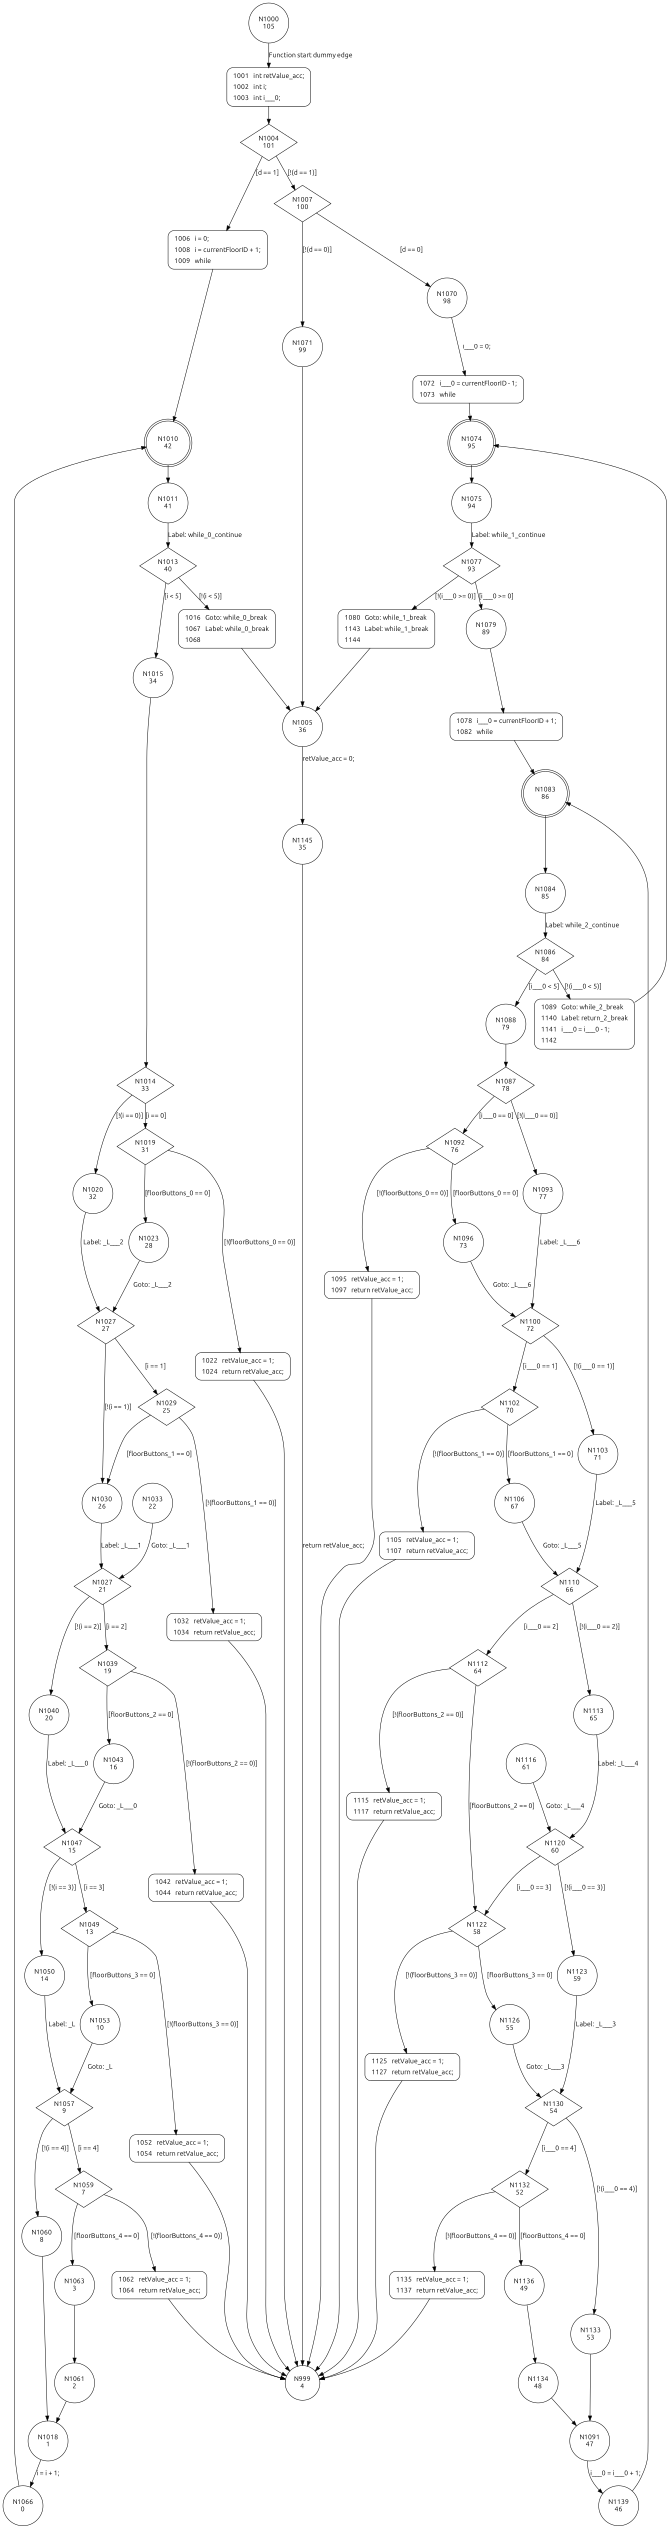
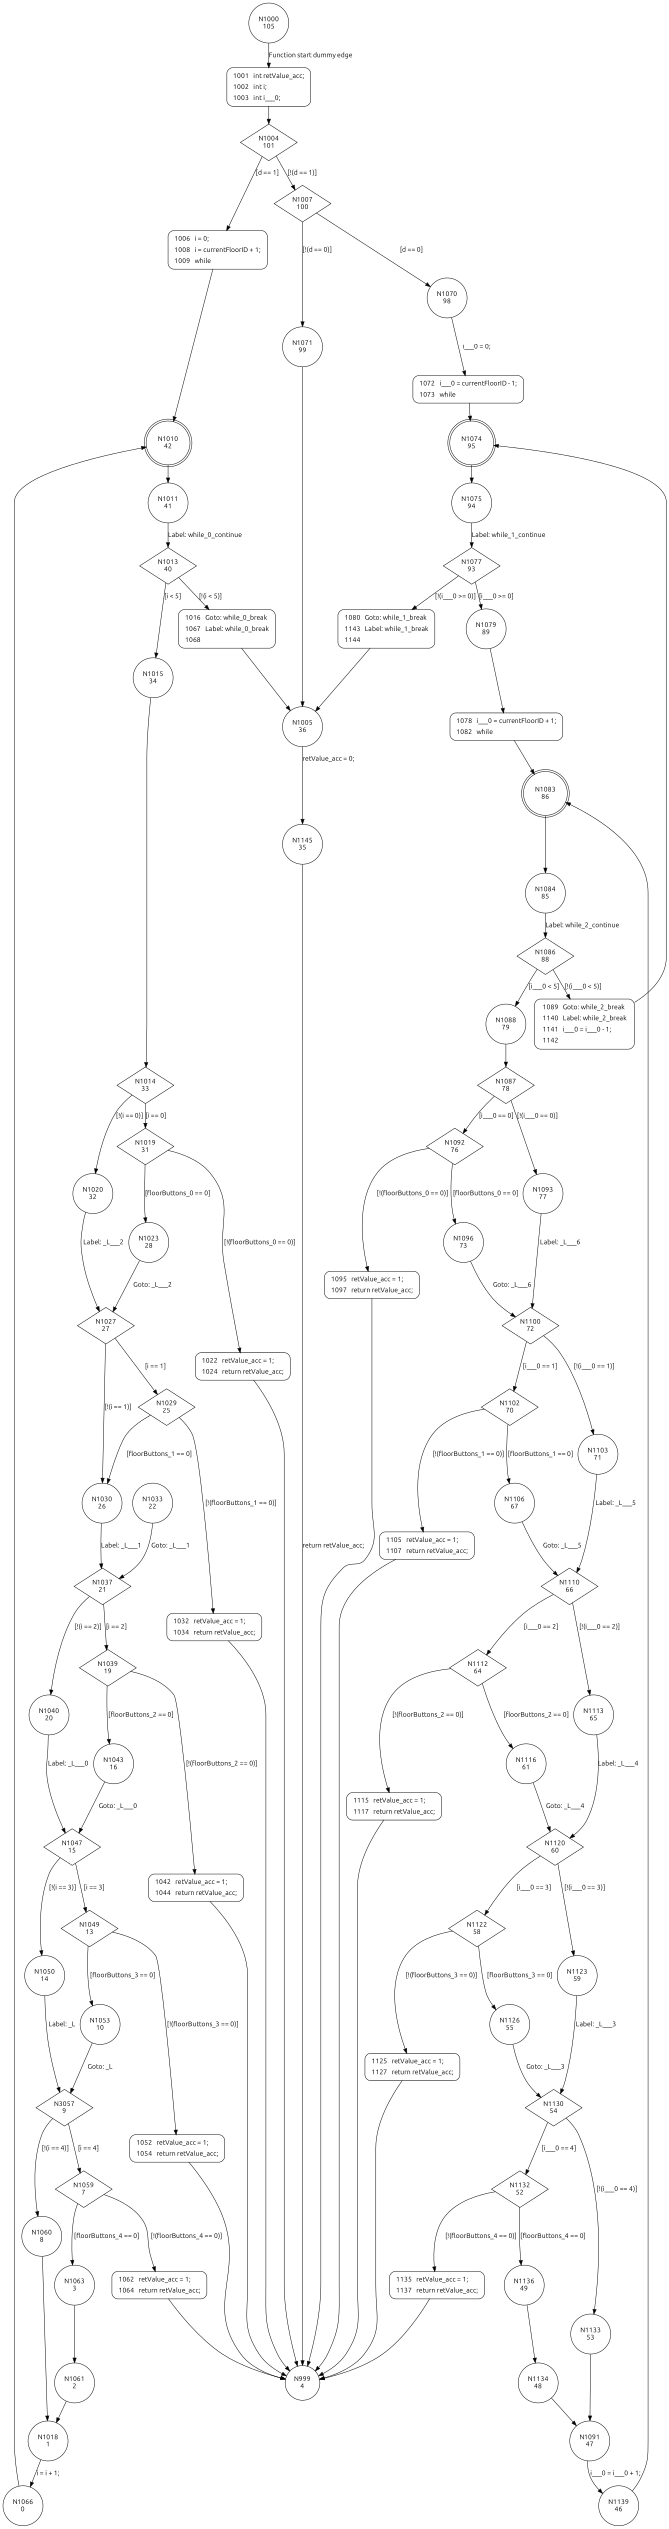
node "N1086 84": label "N1086 84" -> "N1086 88"
node "1089": text "Label: return_2_break" -> "Label: while_2_break"
node "N1027 21": label "N1027 21" -> "N1037 21"
edge "N1112 64" -> "N1122 58": now "N1112 64" -> "N1116 61"
node "N1057 9": label "N1057 9" -> "N3057 9"
